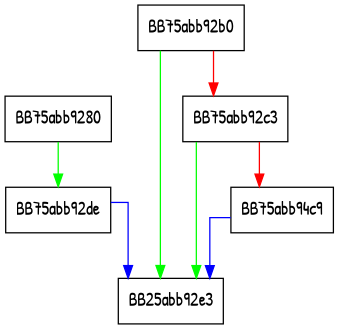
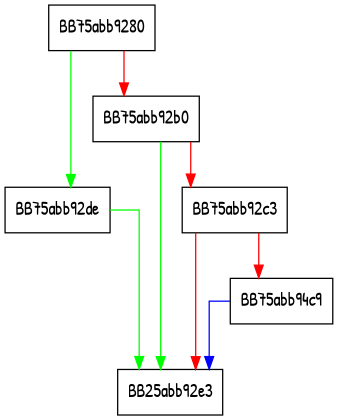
edge "BB75abb9280" -> "BB75abb92b0": added
edge "BB75abb92c3" -> "BB25abb92e3": color green -> red
edge "BB75abb92de" -> "BB25abb92e3": color blue -> green
